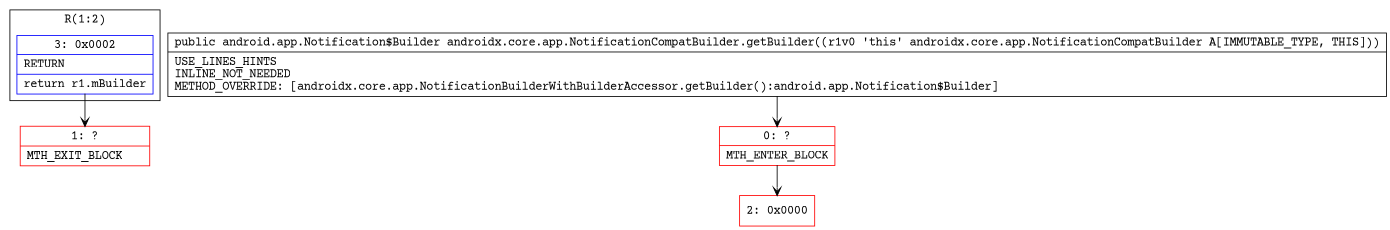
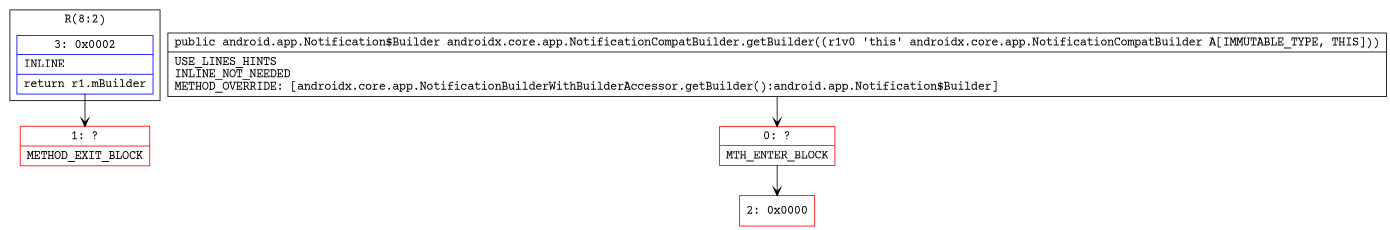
cluster "R(1:2)": label "R(1:2)" -> "R(8:2)"
node "3: 0x0002": text "RETURN" -> "INLINE"
node "1: ?": text "MTH_EXIT_BLOCK" -> "METHOD_EXIT_BLOCK"
